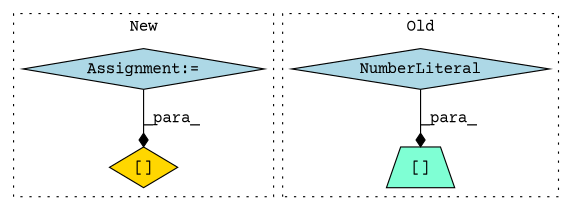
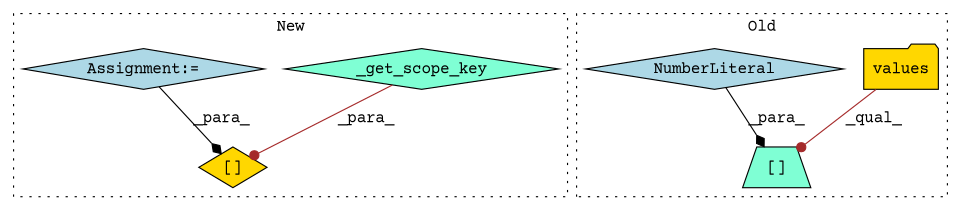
node "_get_scope_key": added
node "values": added
